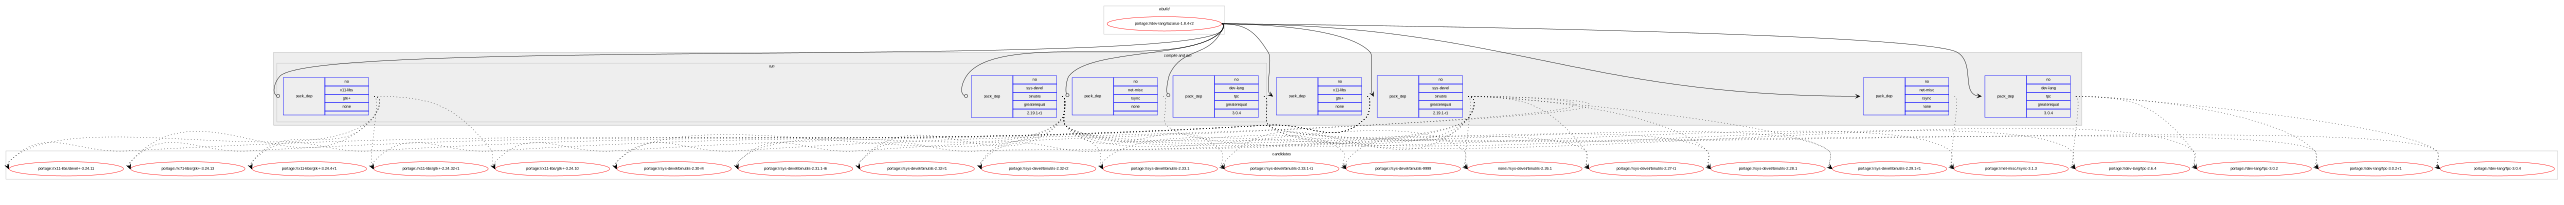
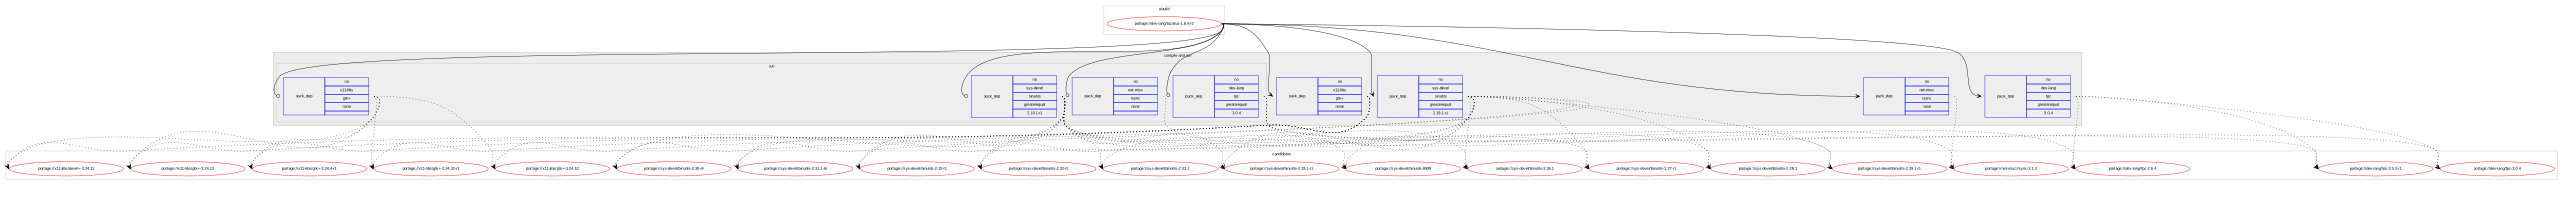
node "portage://x71-libs/gtk+-3.24.13": label "portage://x71-libs/gtk+-3.24.13" -> "portage://x11-libs/gtk+-3.24.13"
node "none://sys-devel/binutils-2.26.1": label "none://sys-devel/binutils-2.26.1" -> "portage://sys-devel/binutils-2.26.1"
node "portage://dev-lang/fpc-3.0.2": removed
